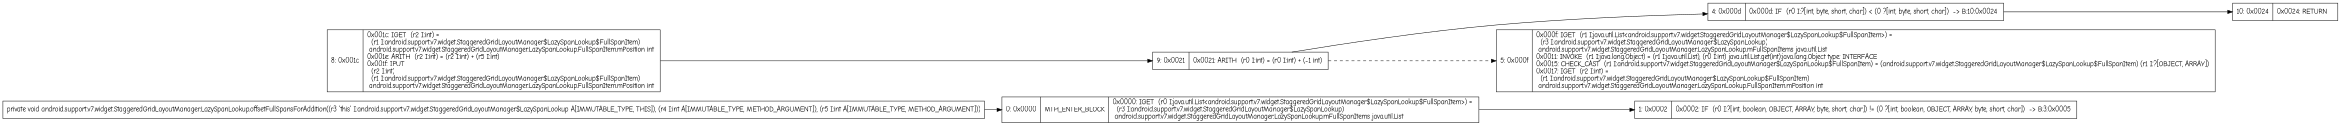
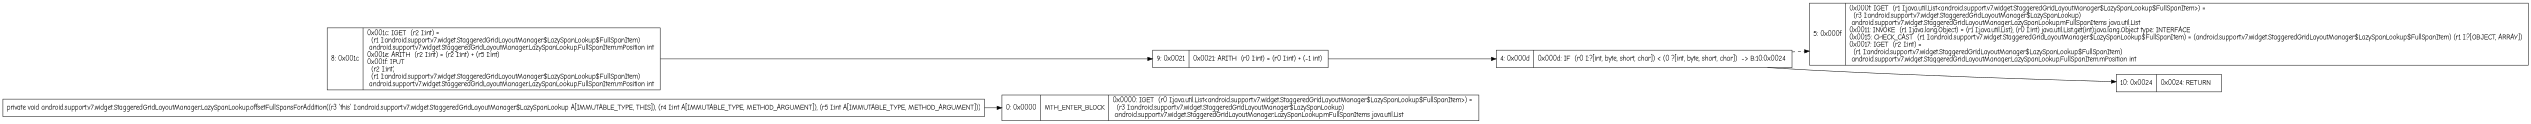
edge "9: 0x0021" -> "5: 0x000f": now "4: 0x000d" -> "5: 0x000f"
node "1: 0x0002": removed
